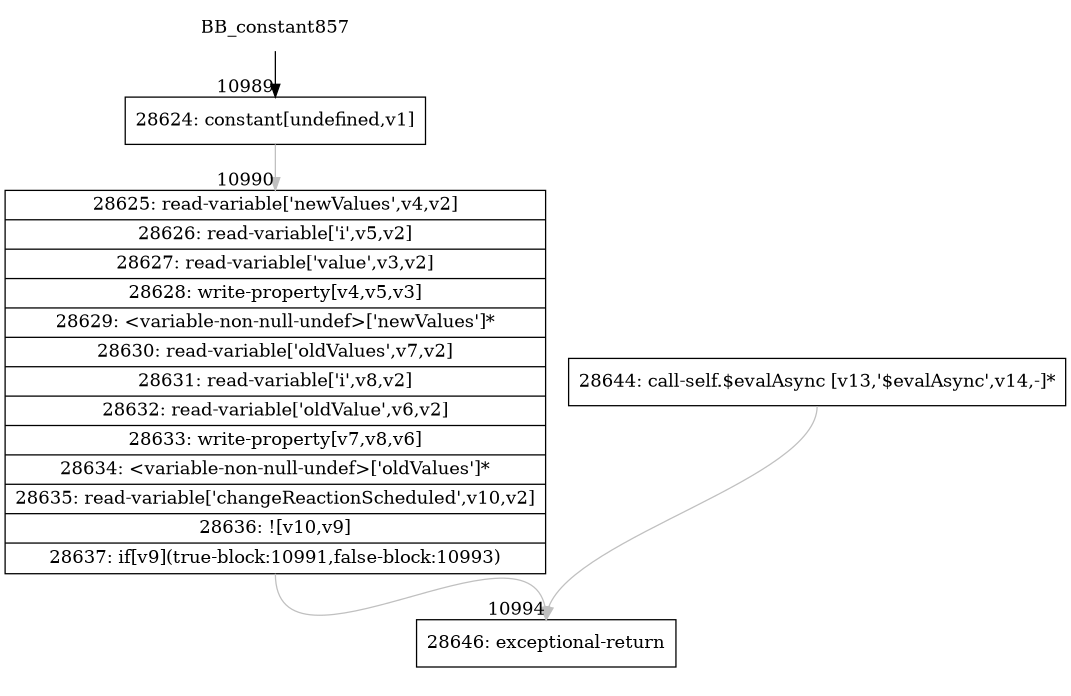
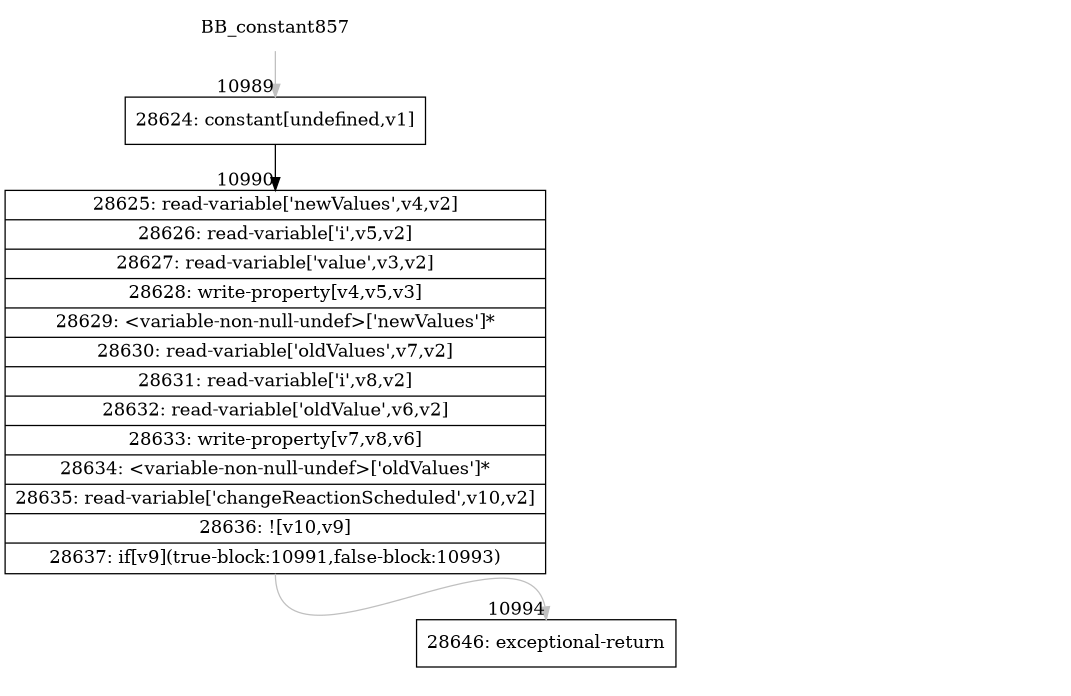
edge "BB_constant857" -> "28624: constant[undefined,v1]": color black -> gray
edge "28624: constant[undefined,v1]" -> "28625: read-variable['newValues',v4,v2]": color gray -> black
node "28644: call-self.$evalAsync [v13,'$evalAsync',v14,-]*": removed
